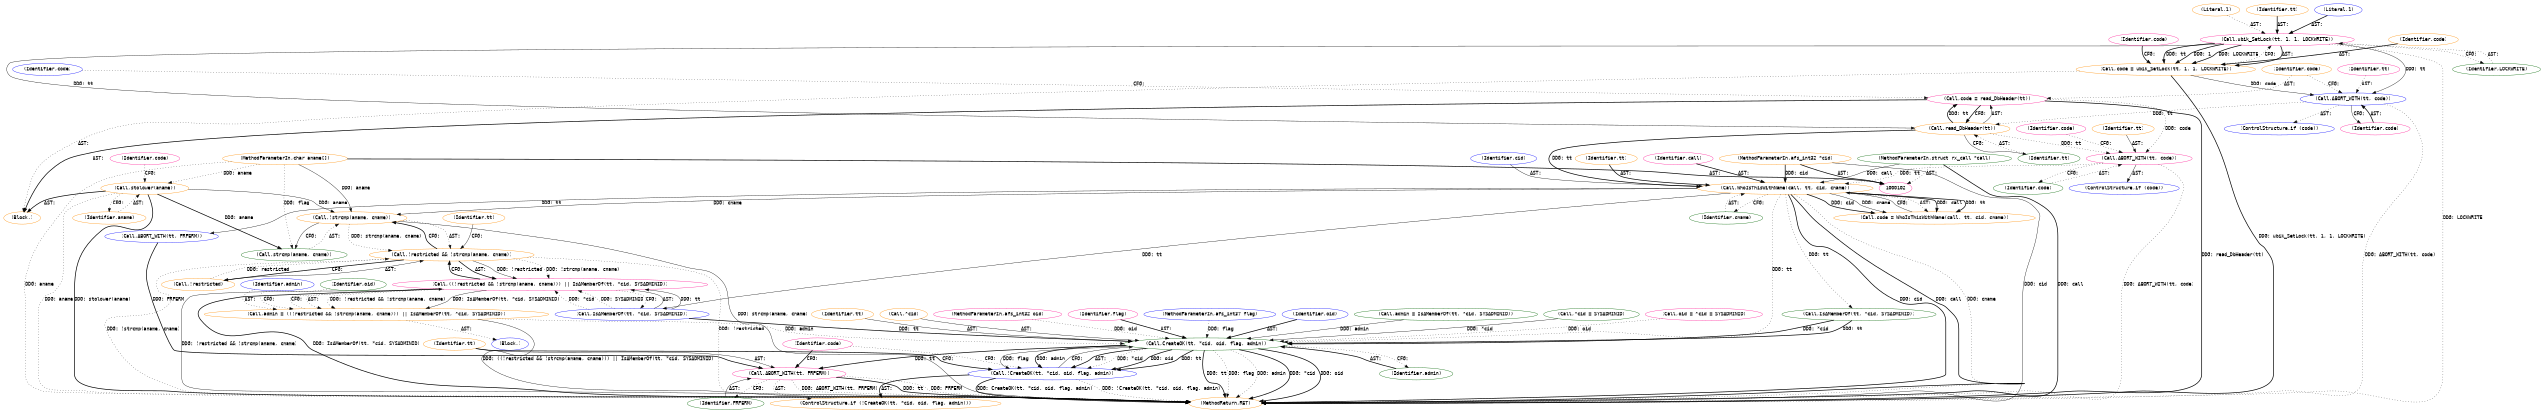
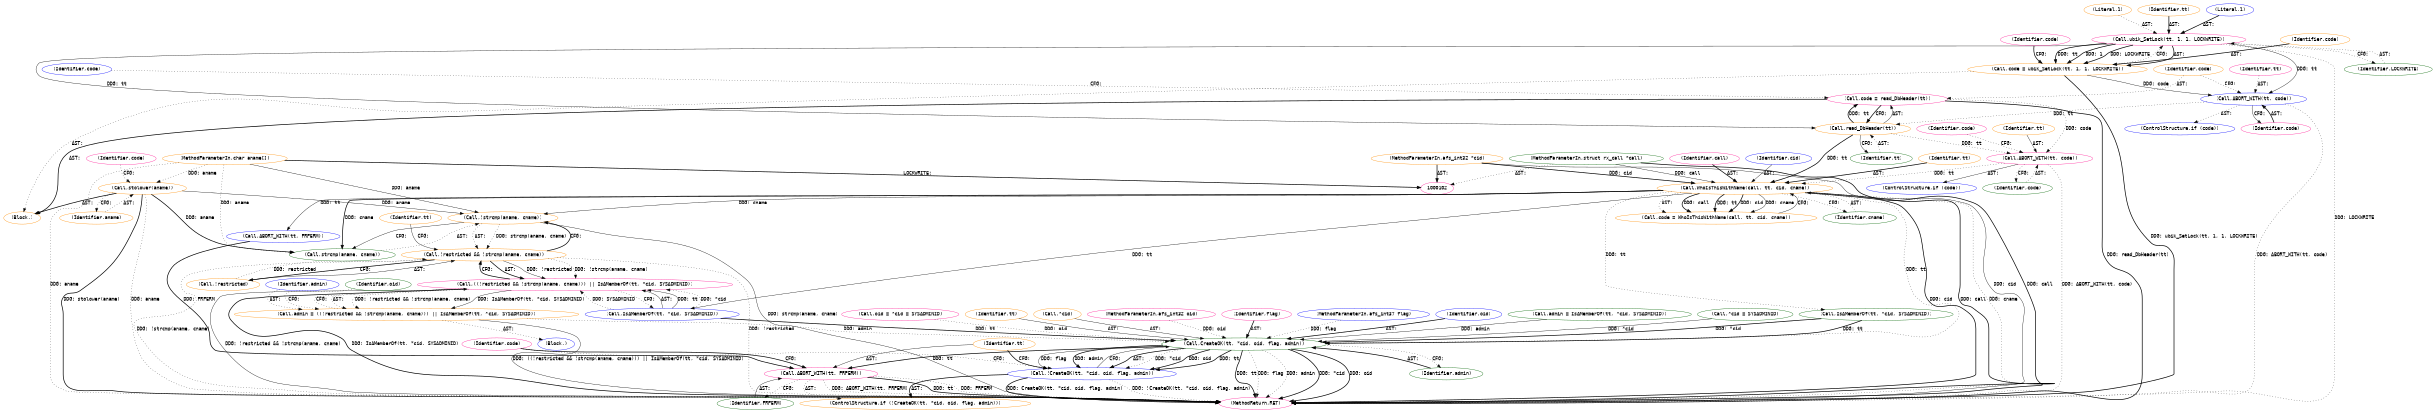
edge "(MethodParameterIn,char aname[])" -> "1000102": label "AST: " -> "LOCKWRITE: "
edge "(Call,WhoIsThisWithName(call, tt, cid, cname))" -> "(Call,strcmp(aname, cname))": added, label "DDG: cname"
edge "(MethodParameterIn,char aname[])" -> "(Call,strcmp(aname, cname))": label "DDG: flag" -> "DDG: aname"
node "(MethodReturn,RET)": color darkorange -> deeppink
